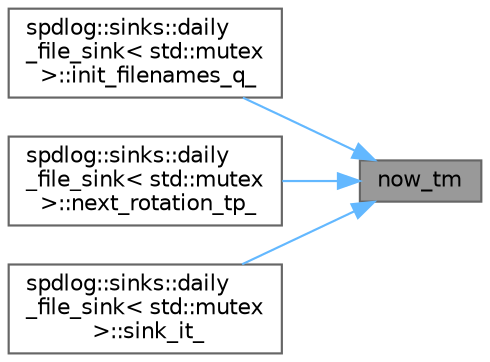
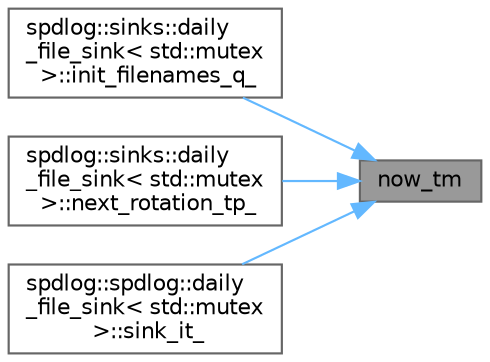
node "spdlog::sinks::daily _file_sink< std::mutex >::sink_it_": label "spdlog::sinks::daily _file_sink< std::mutex >::sink_it_" -> "spdlog::spdlog::daily _file_sink< std::mutex >::sink_it_"
